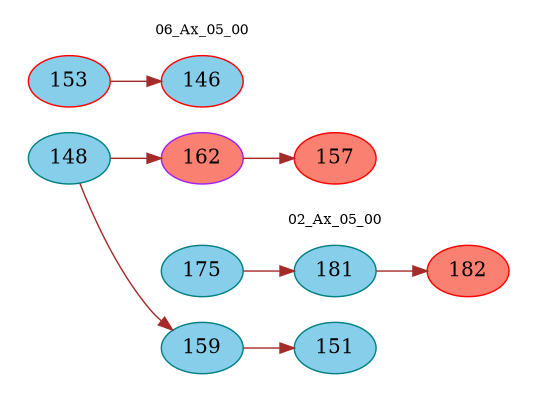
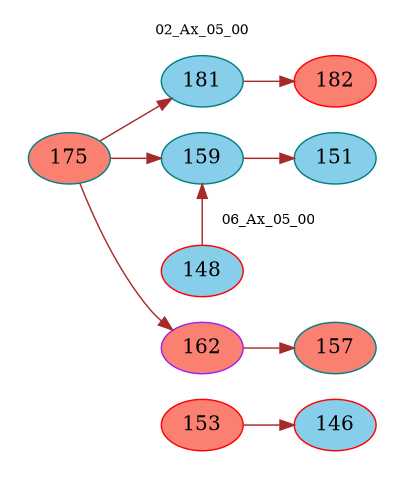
node "153": fillcolor skyblue -> salmon
node "148": color teal -> red
edge "175" -> "159": added
edge "148" -> "162": now "175" -> "162"
node "157": color red -> teal
node "175": fillcolor skyblue -> salmon
